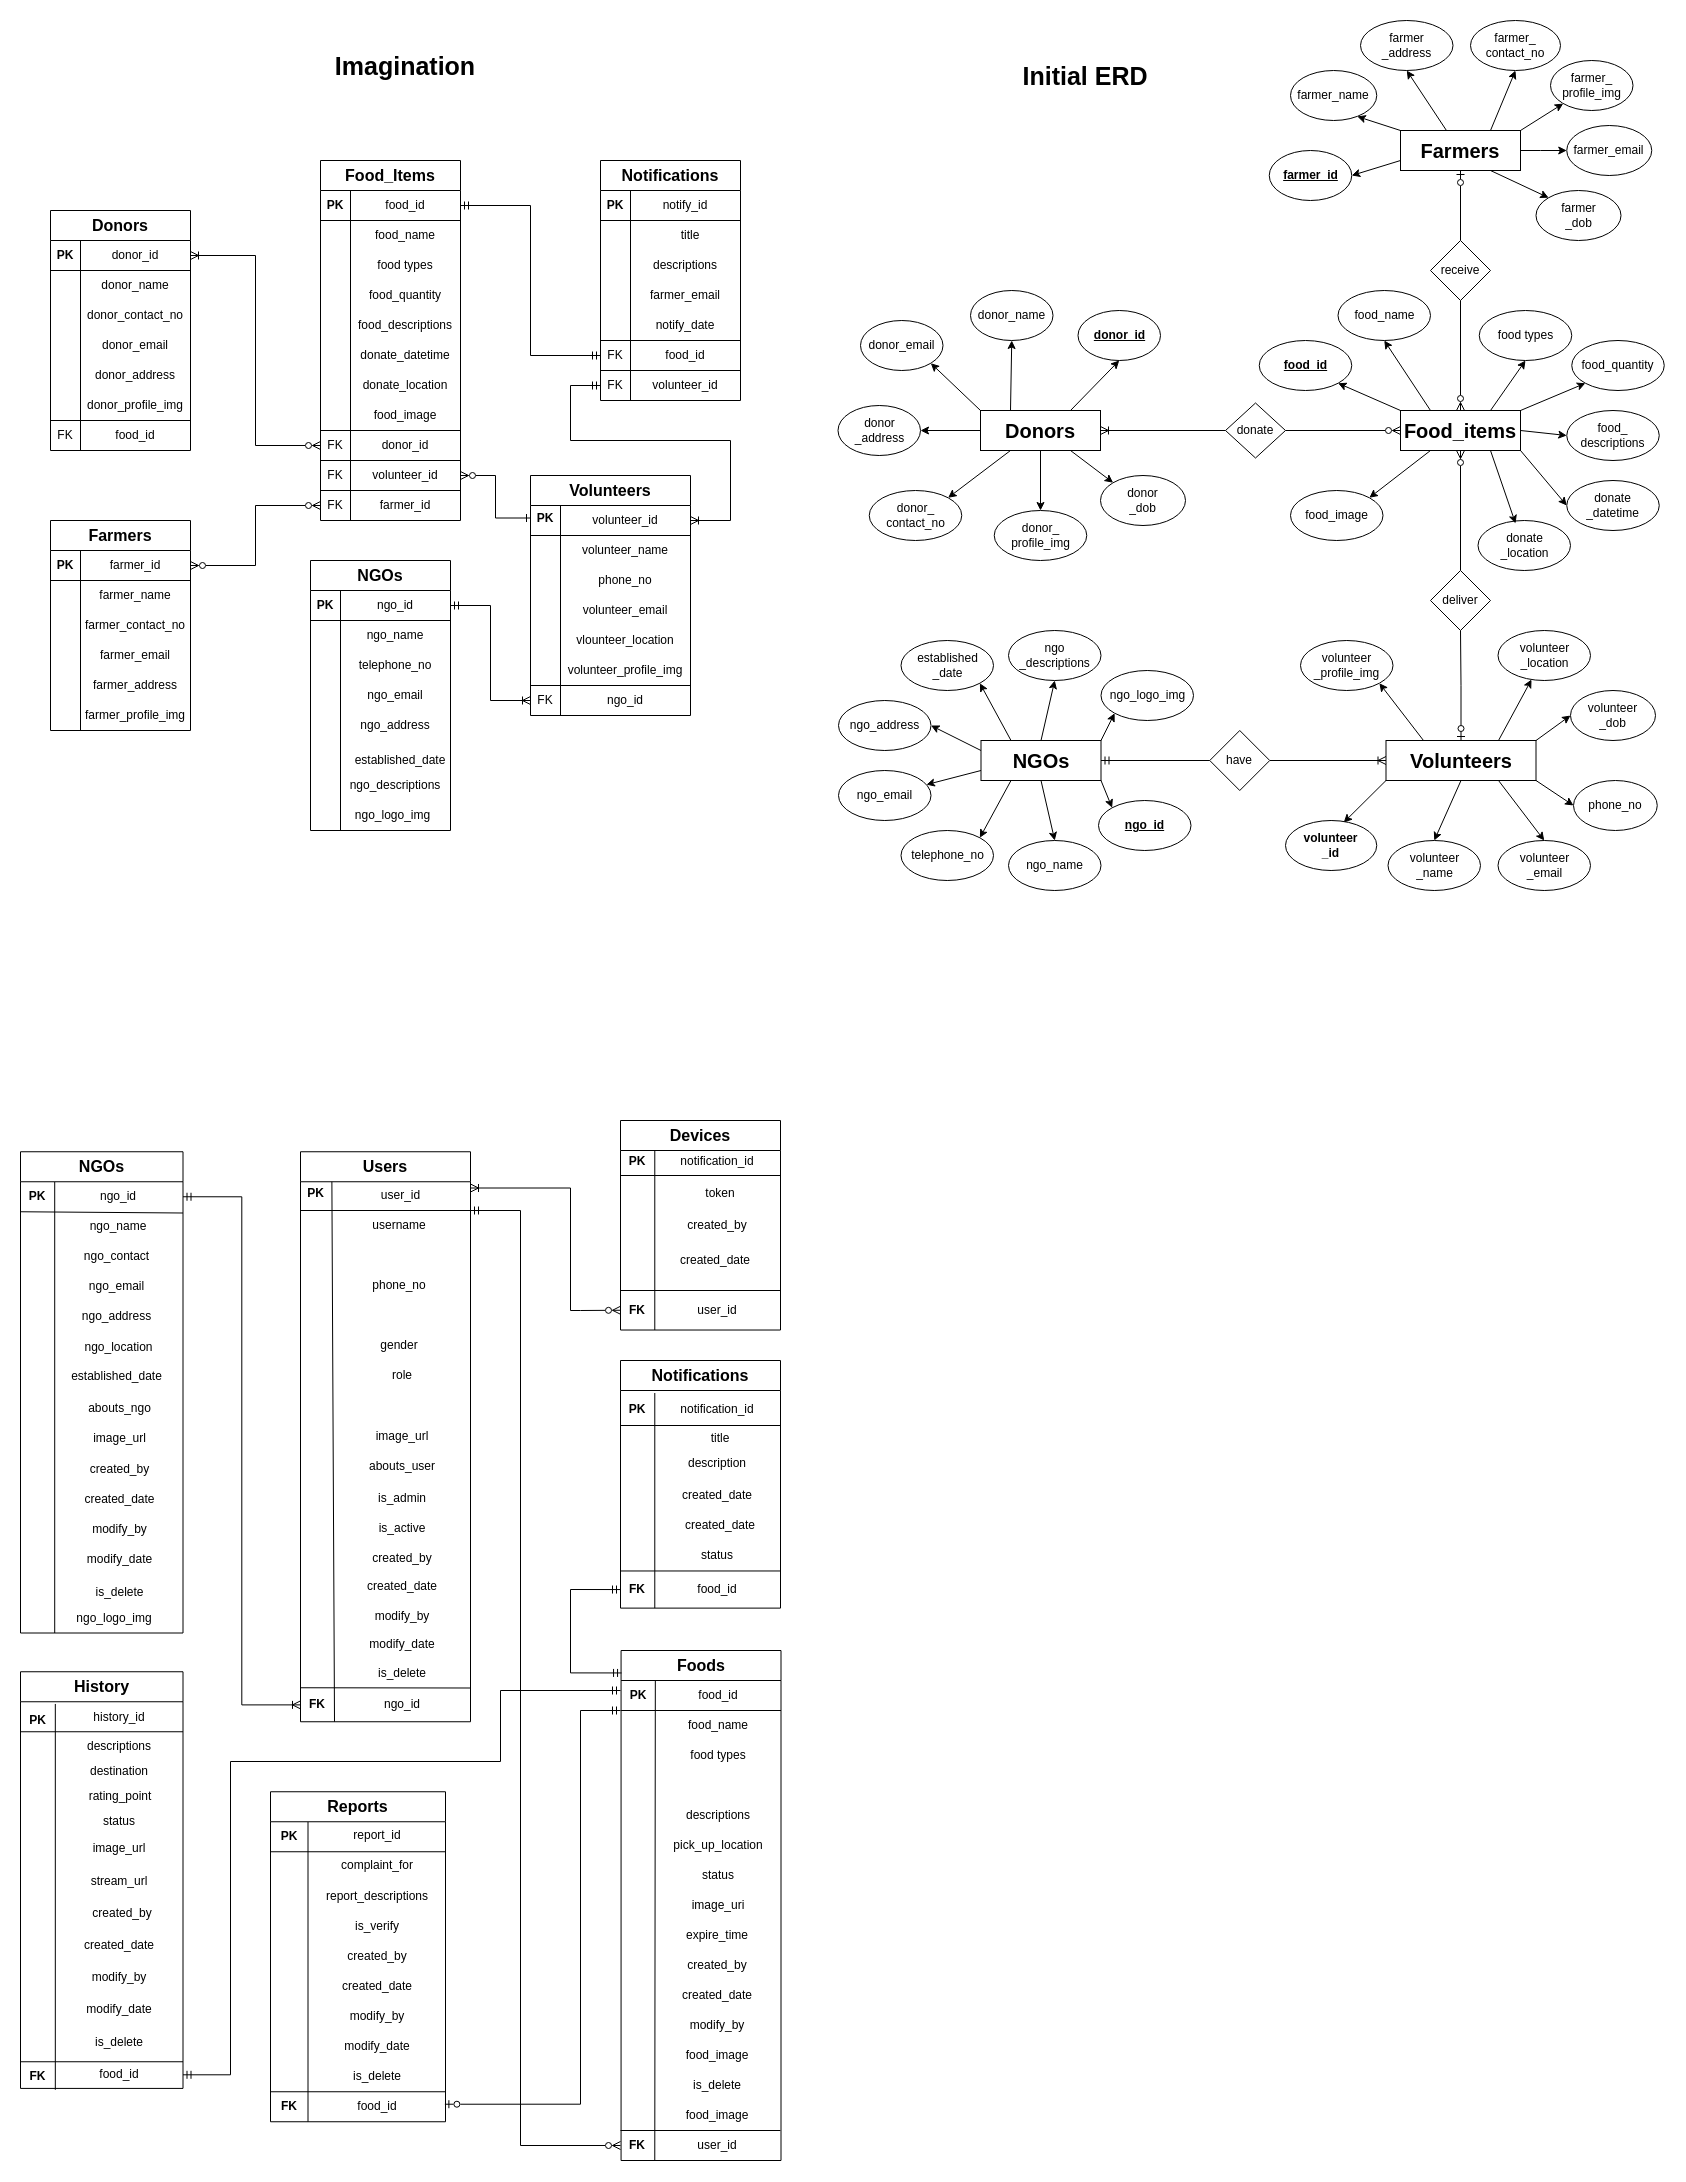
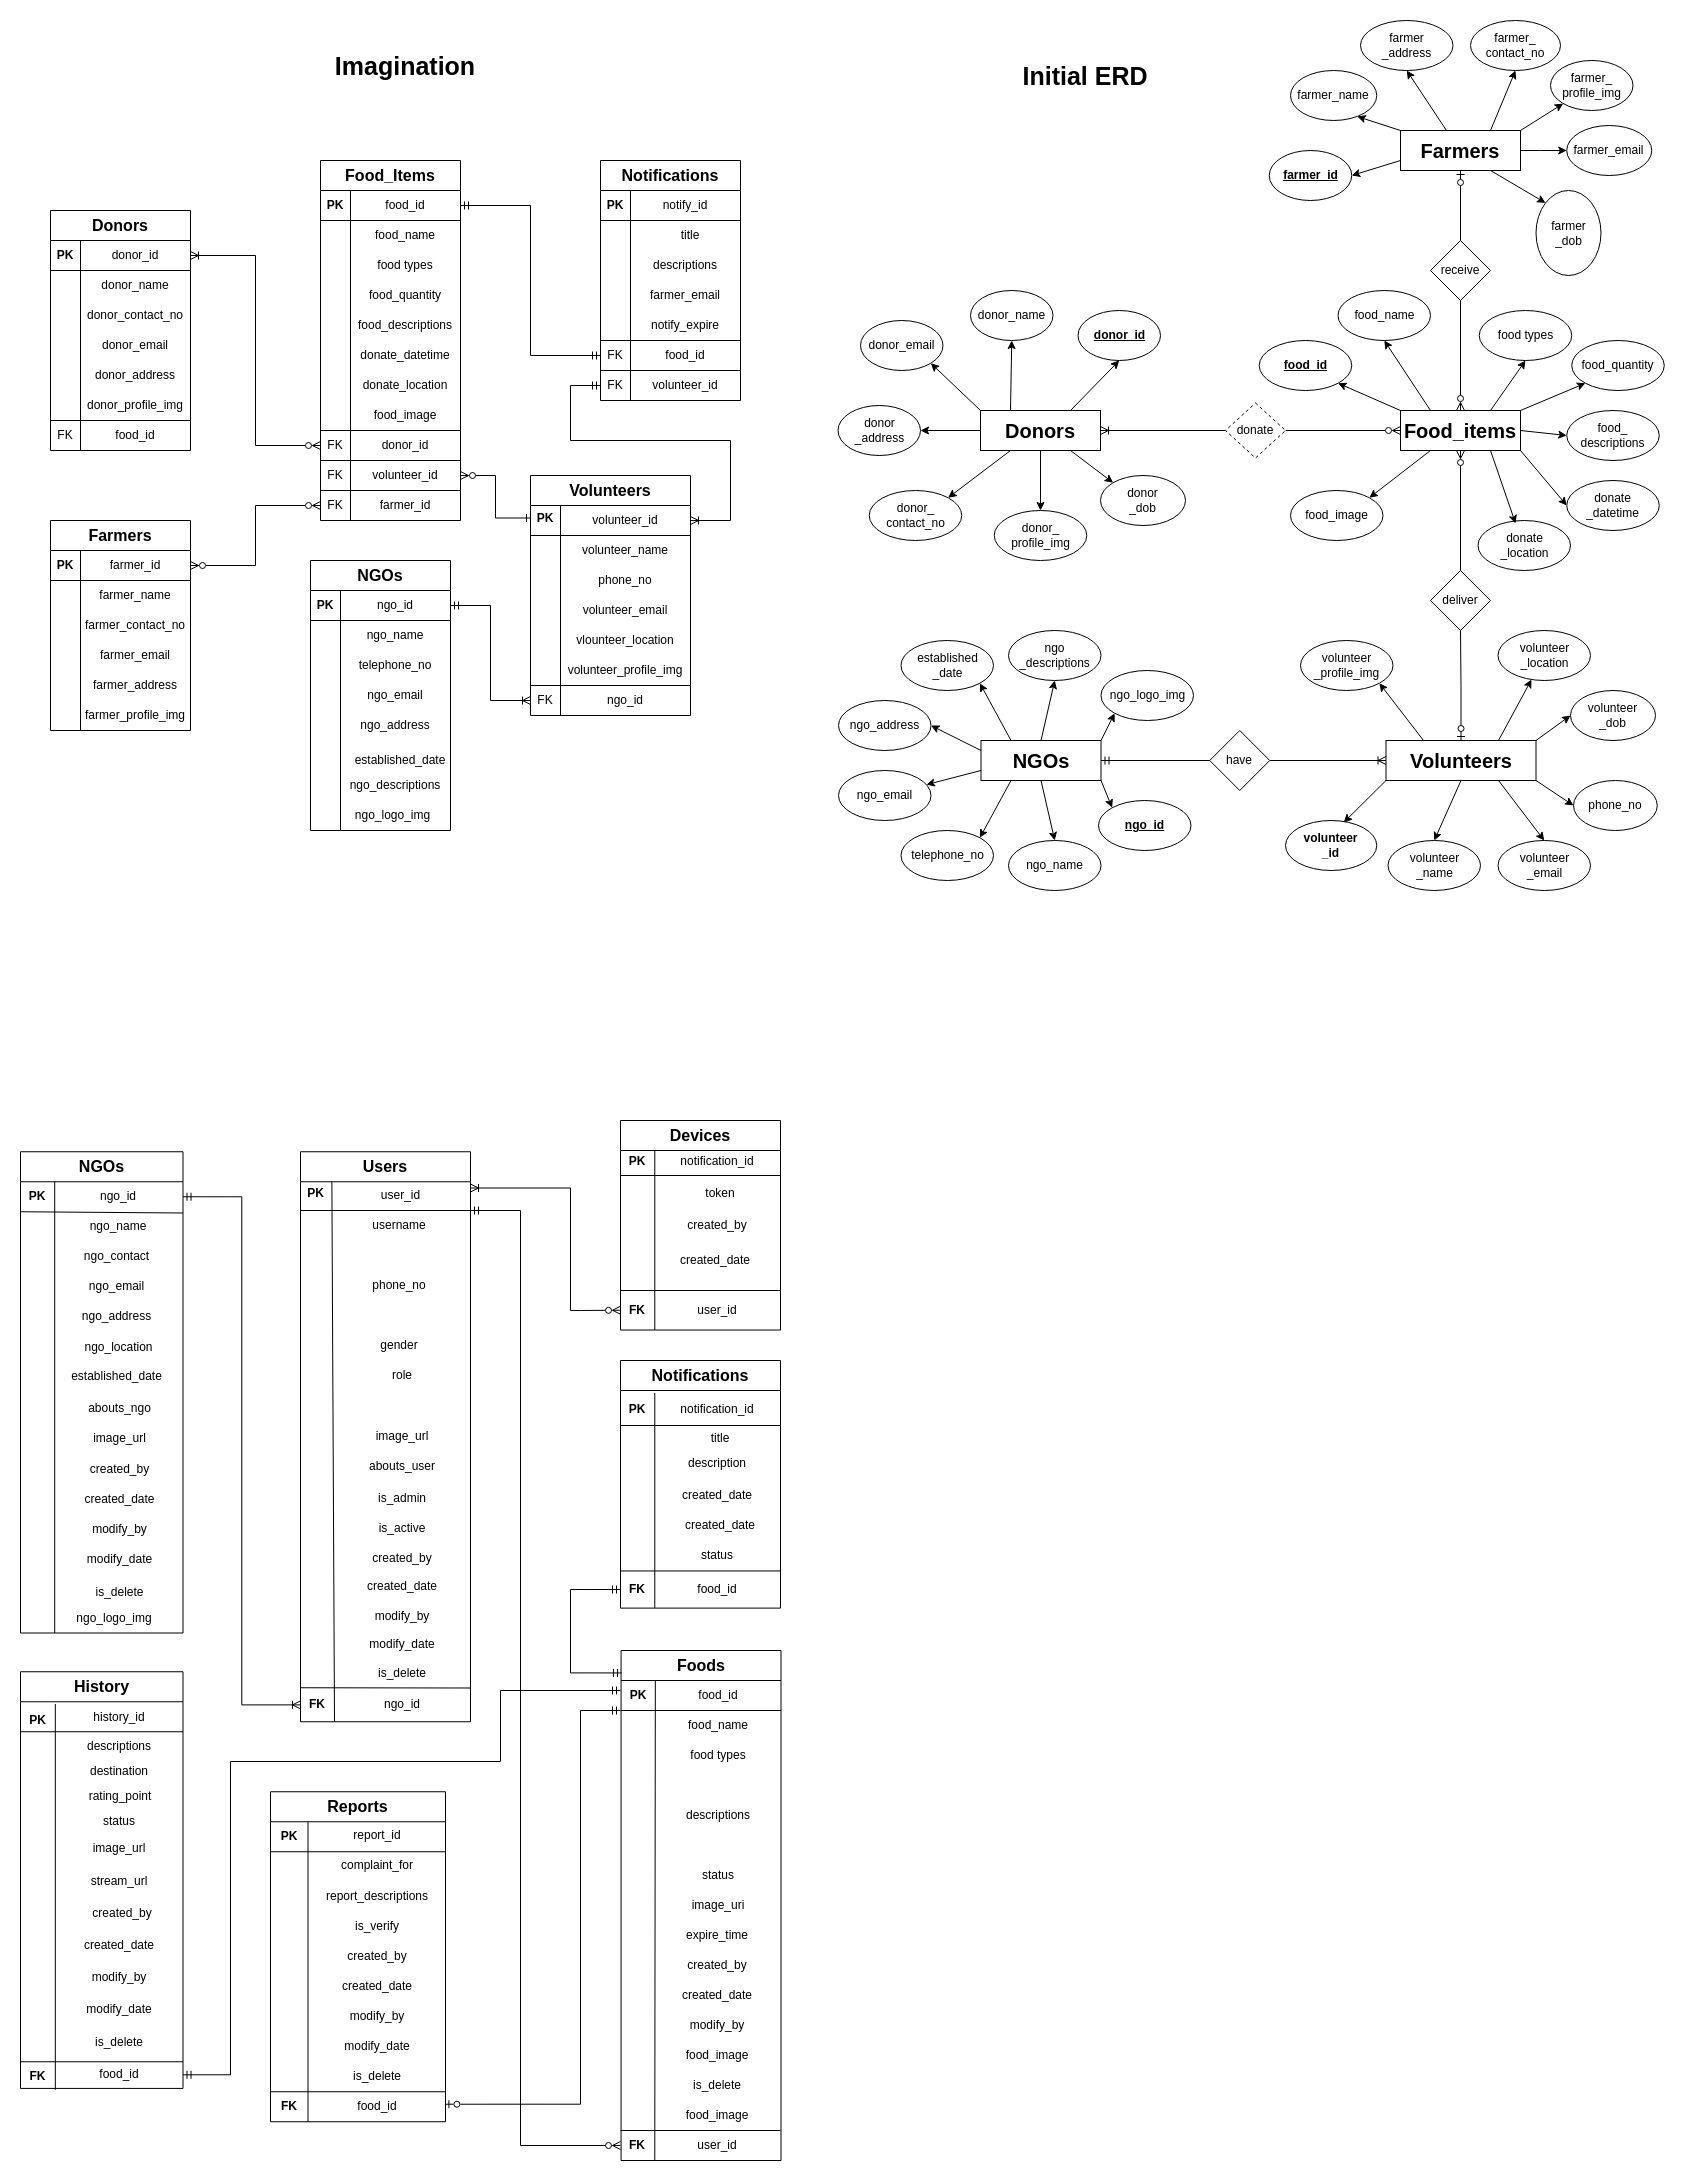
node "farmer _dob": size 85x50 -> 65x85
node "notify_date": label "notify_date" -> "notify_expire"
node "donate": style solid -> dashed
node "pick_up_location": removed
